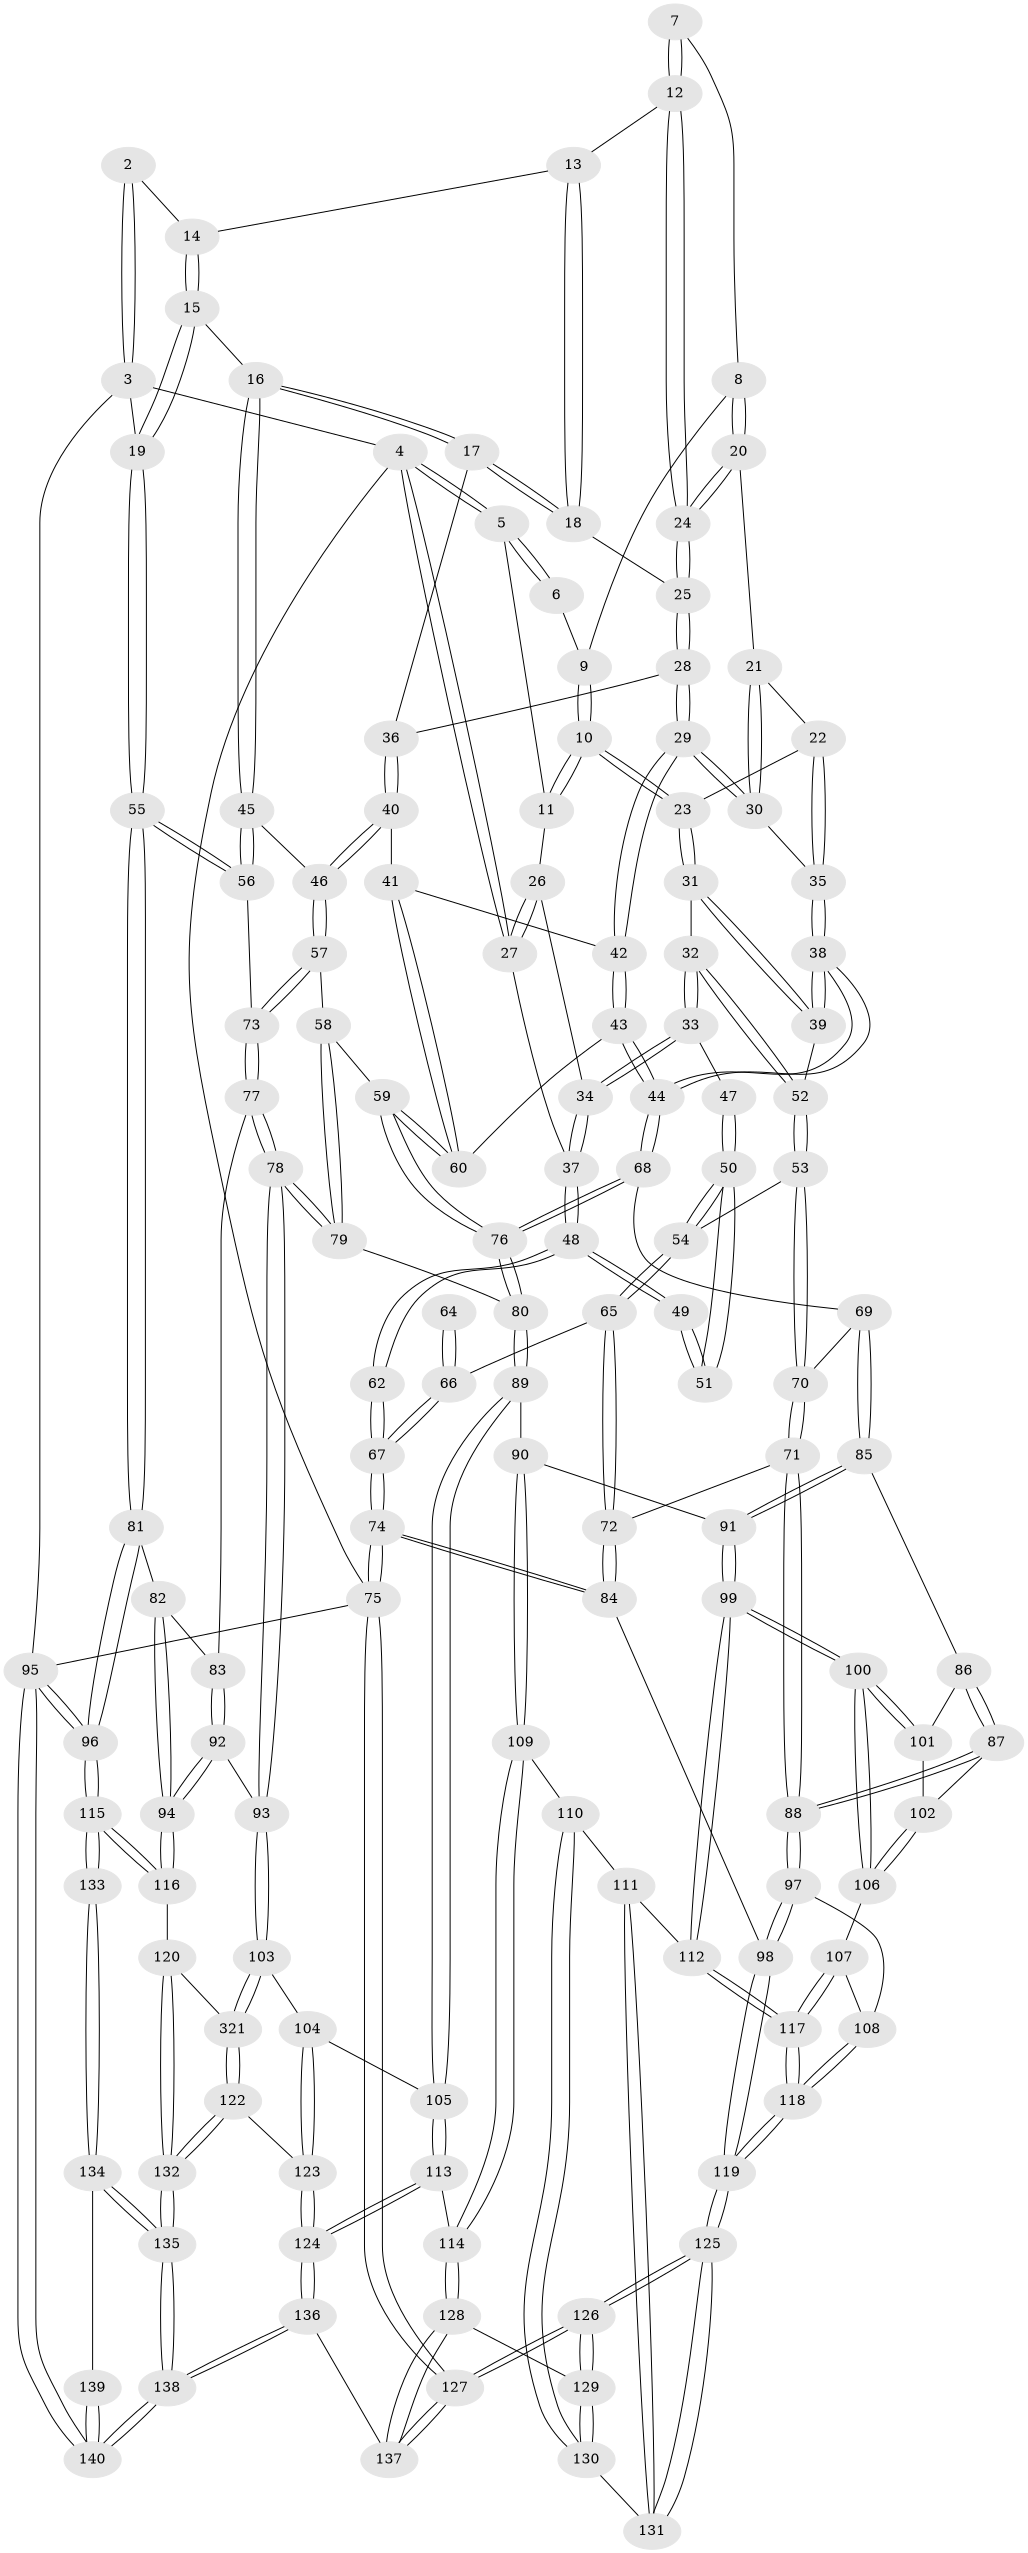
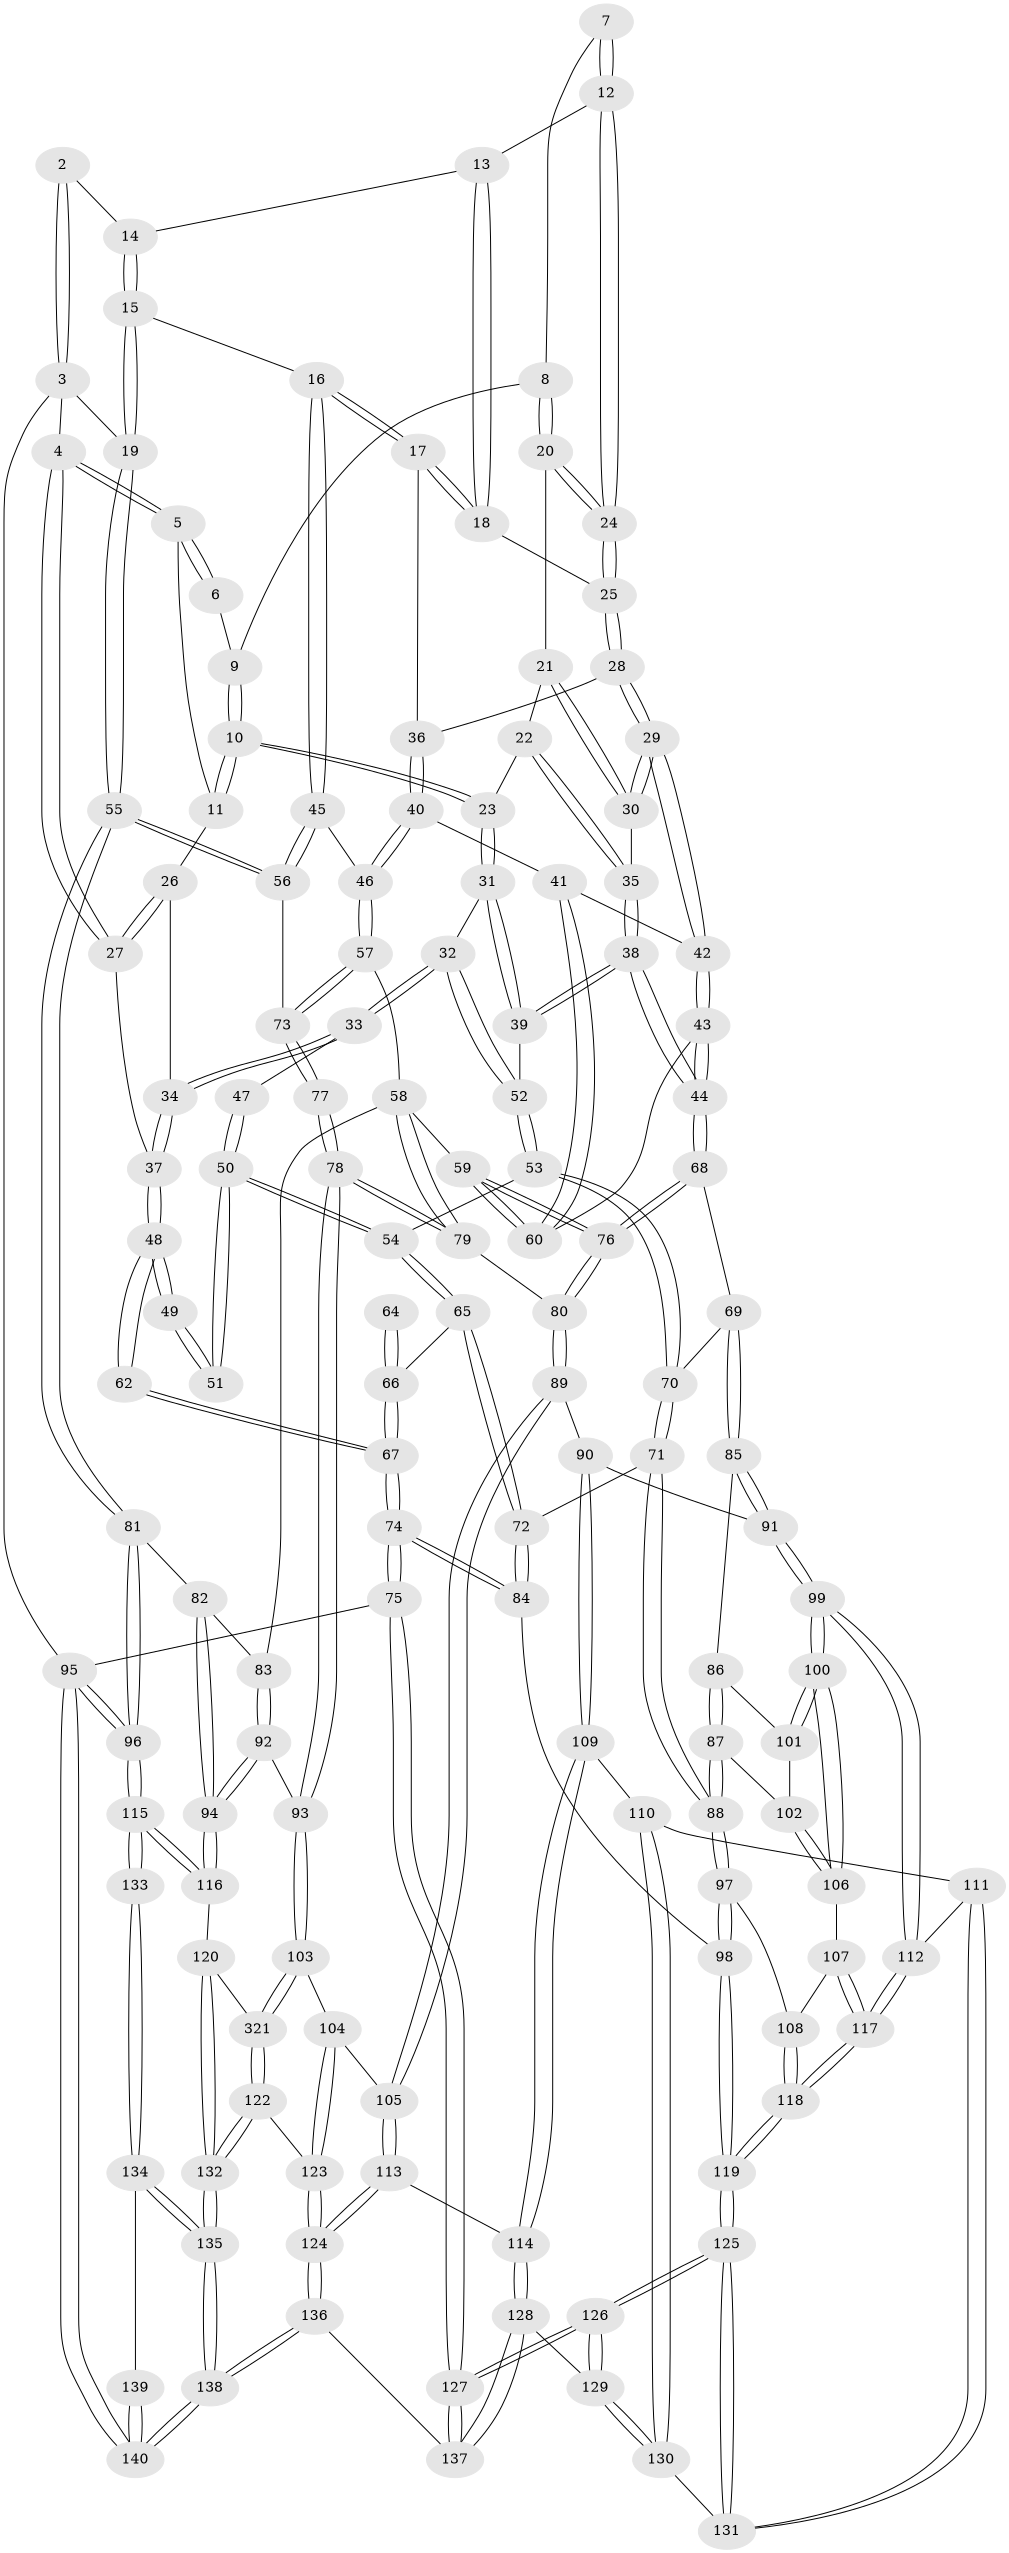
edge "4" -- "75": removed
edge "77" -- "83": now "58" -- "83"
